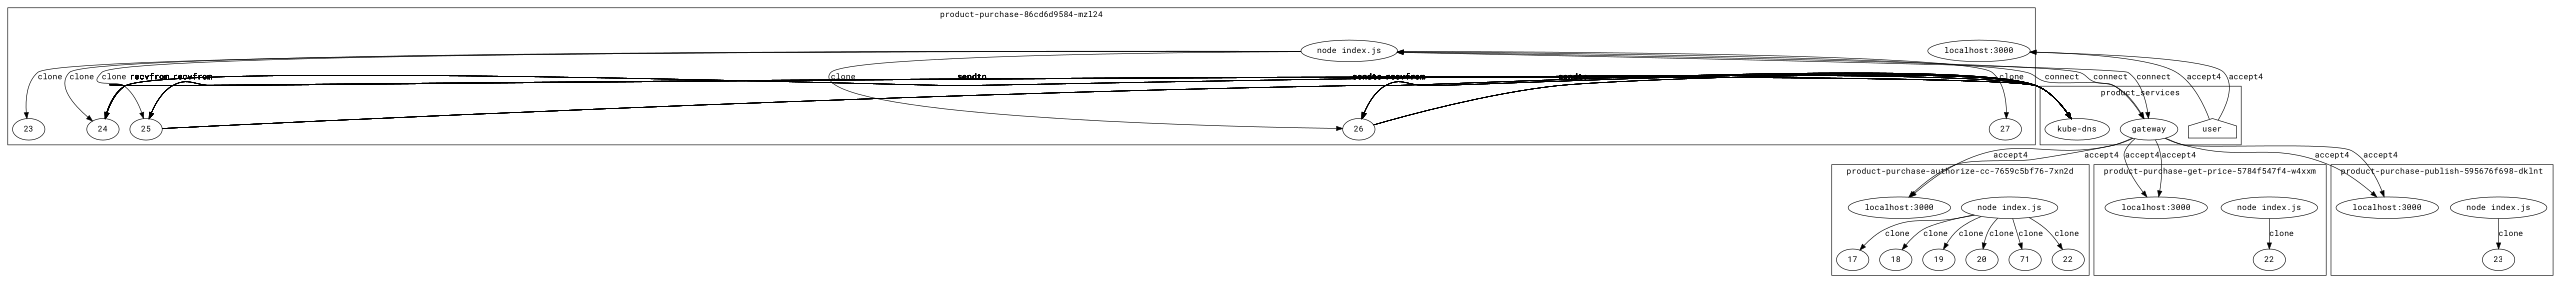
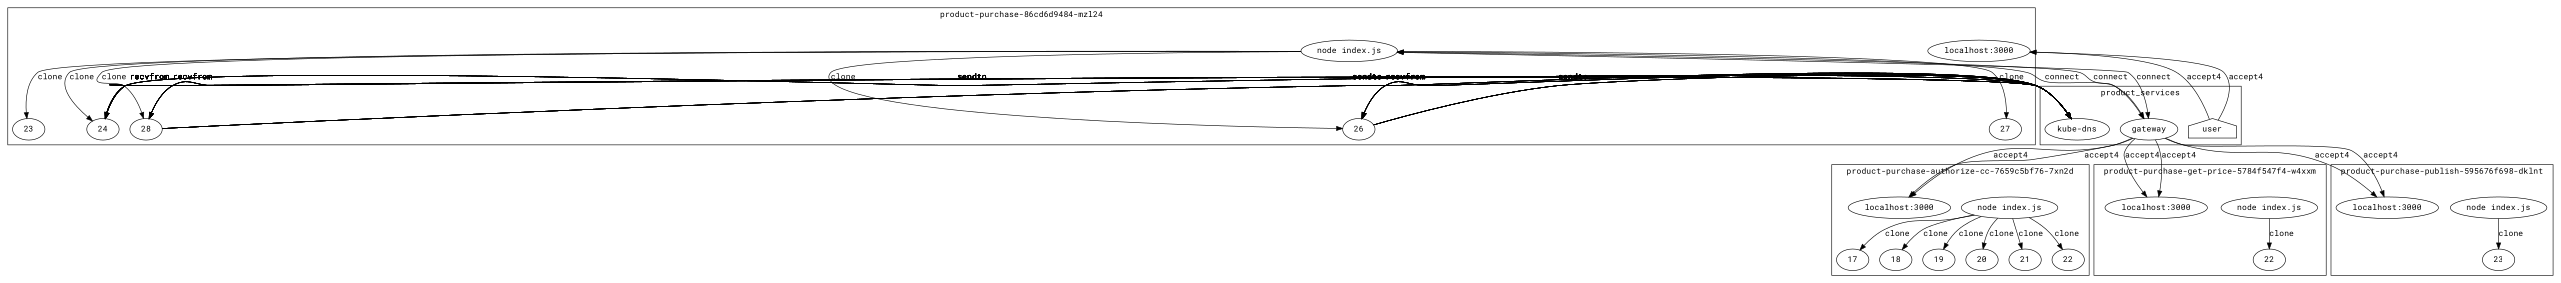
cluster " product-purchase-86cd6d9584-mzl24 ": label " product-purchase-86cd6d9584-mzl24 " -> " product-purchase-86cd6d9484-mzl24 "
node "25": label "25" -> "28"
node "71": label "71" -> "21"
